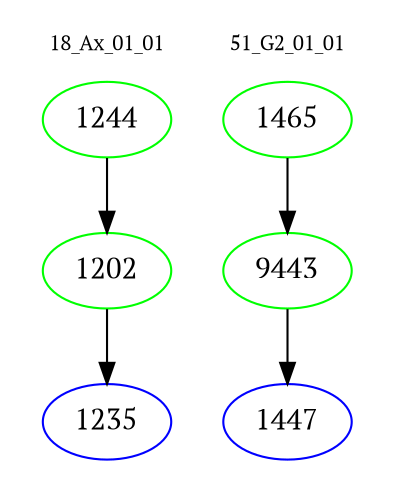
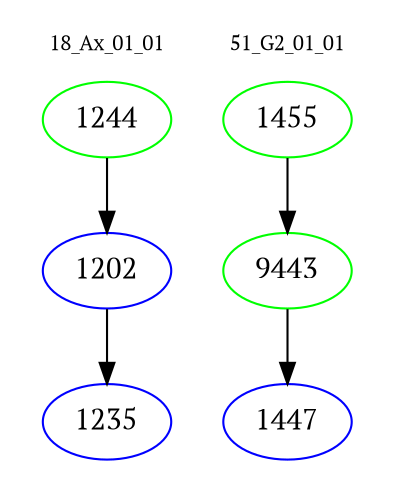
node "1465": label "1465" -> "1455"
node "1202": color green -> blue
